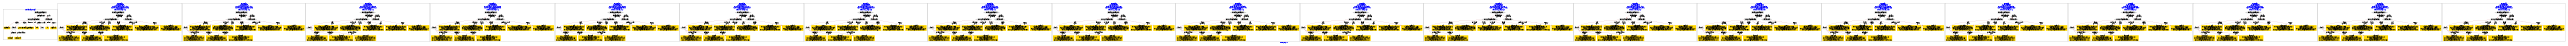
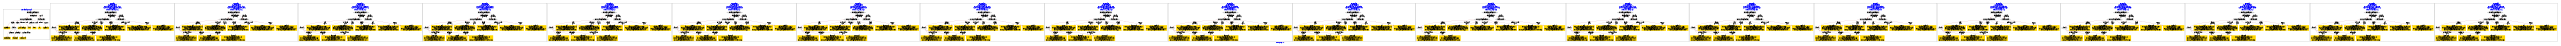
node "Artwork_EuropeanaAggregation": label "Artwork_EuropeanaAggregation" -> "Artwork_Details"
node "Origin": fillcolor lightgray -> gold
node "birthDate": label "birthDate" -> "dateOfDeath"
node "deathDate": added
